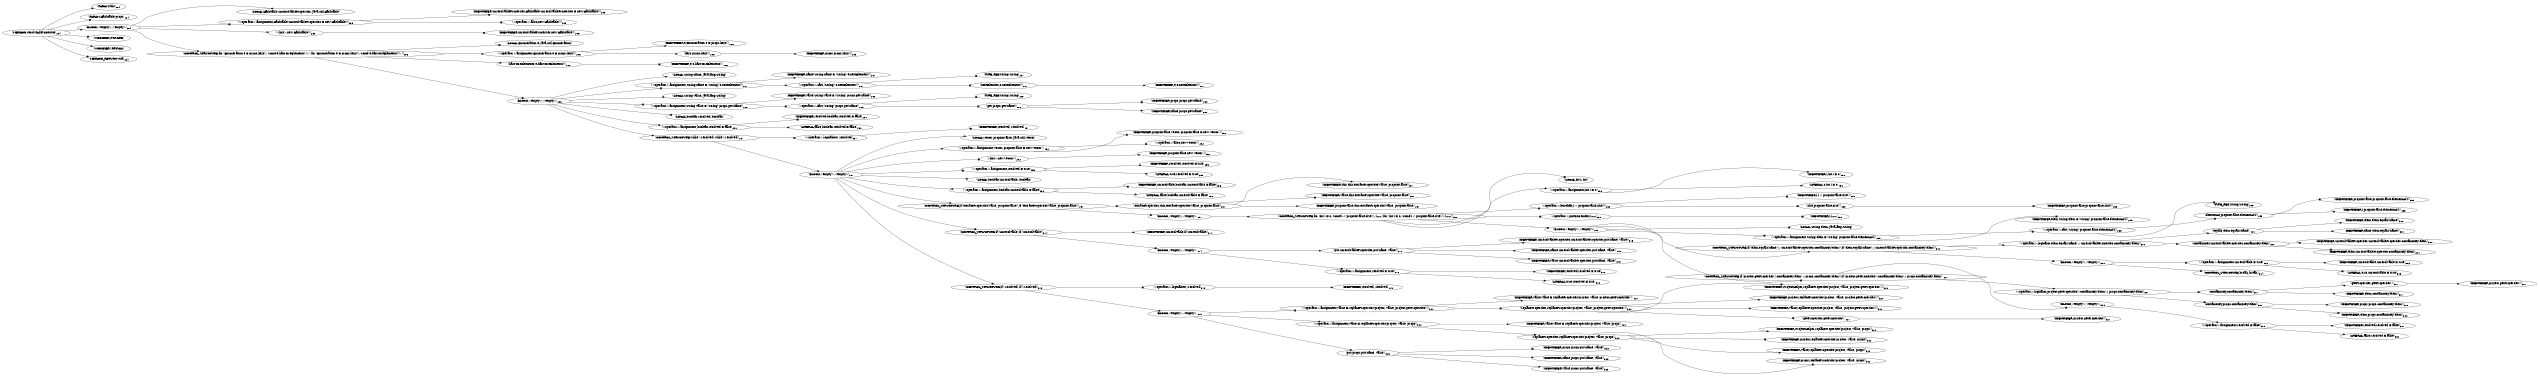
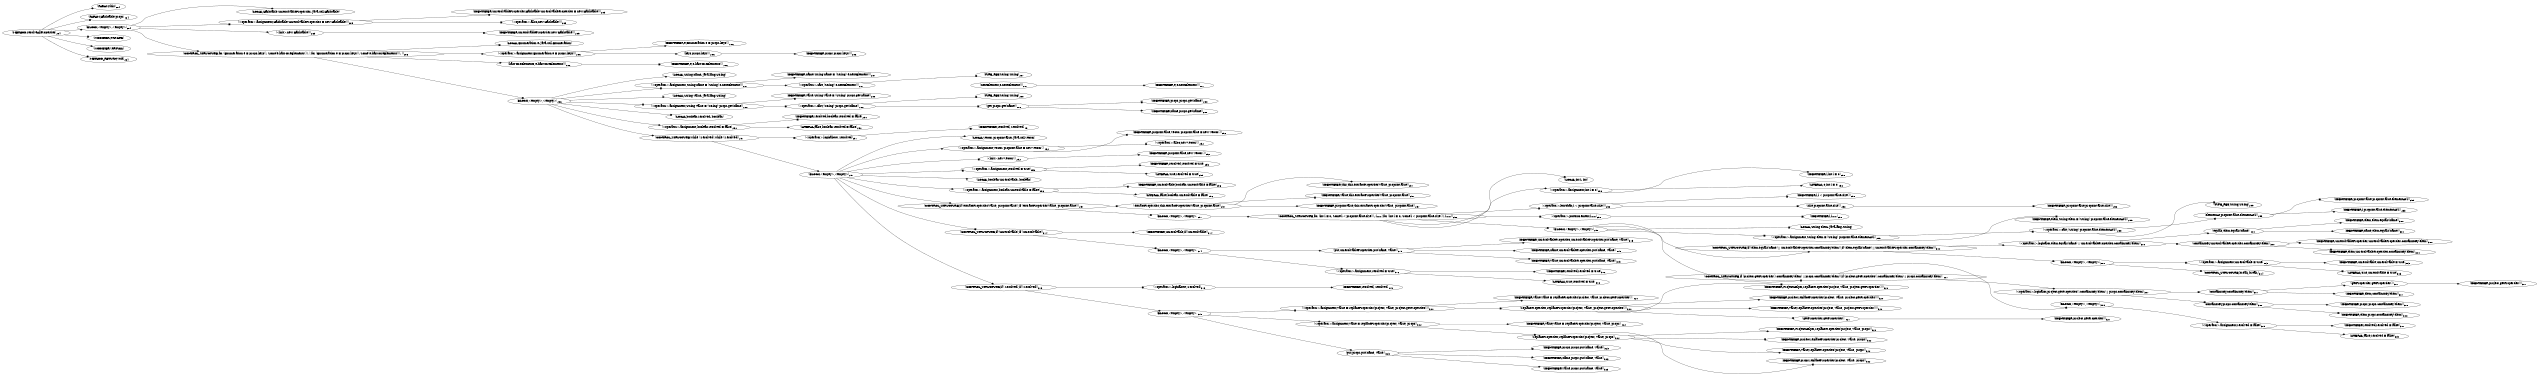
edge "(<operator>.cast,(String) e.nextElement())" -> "(nextElement,e.nextElement())": removed
